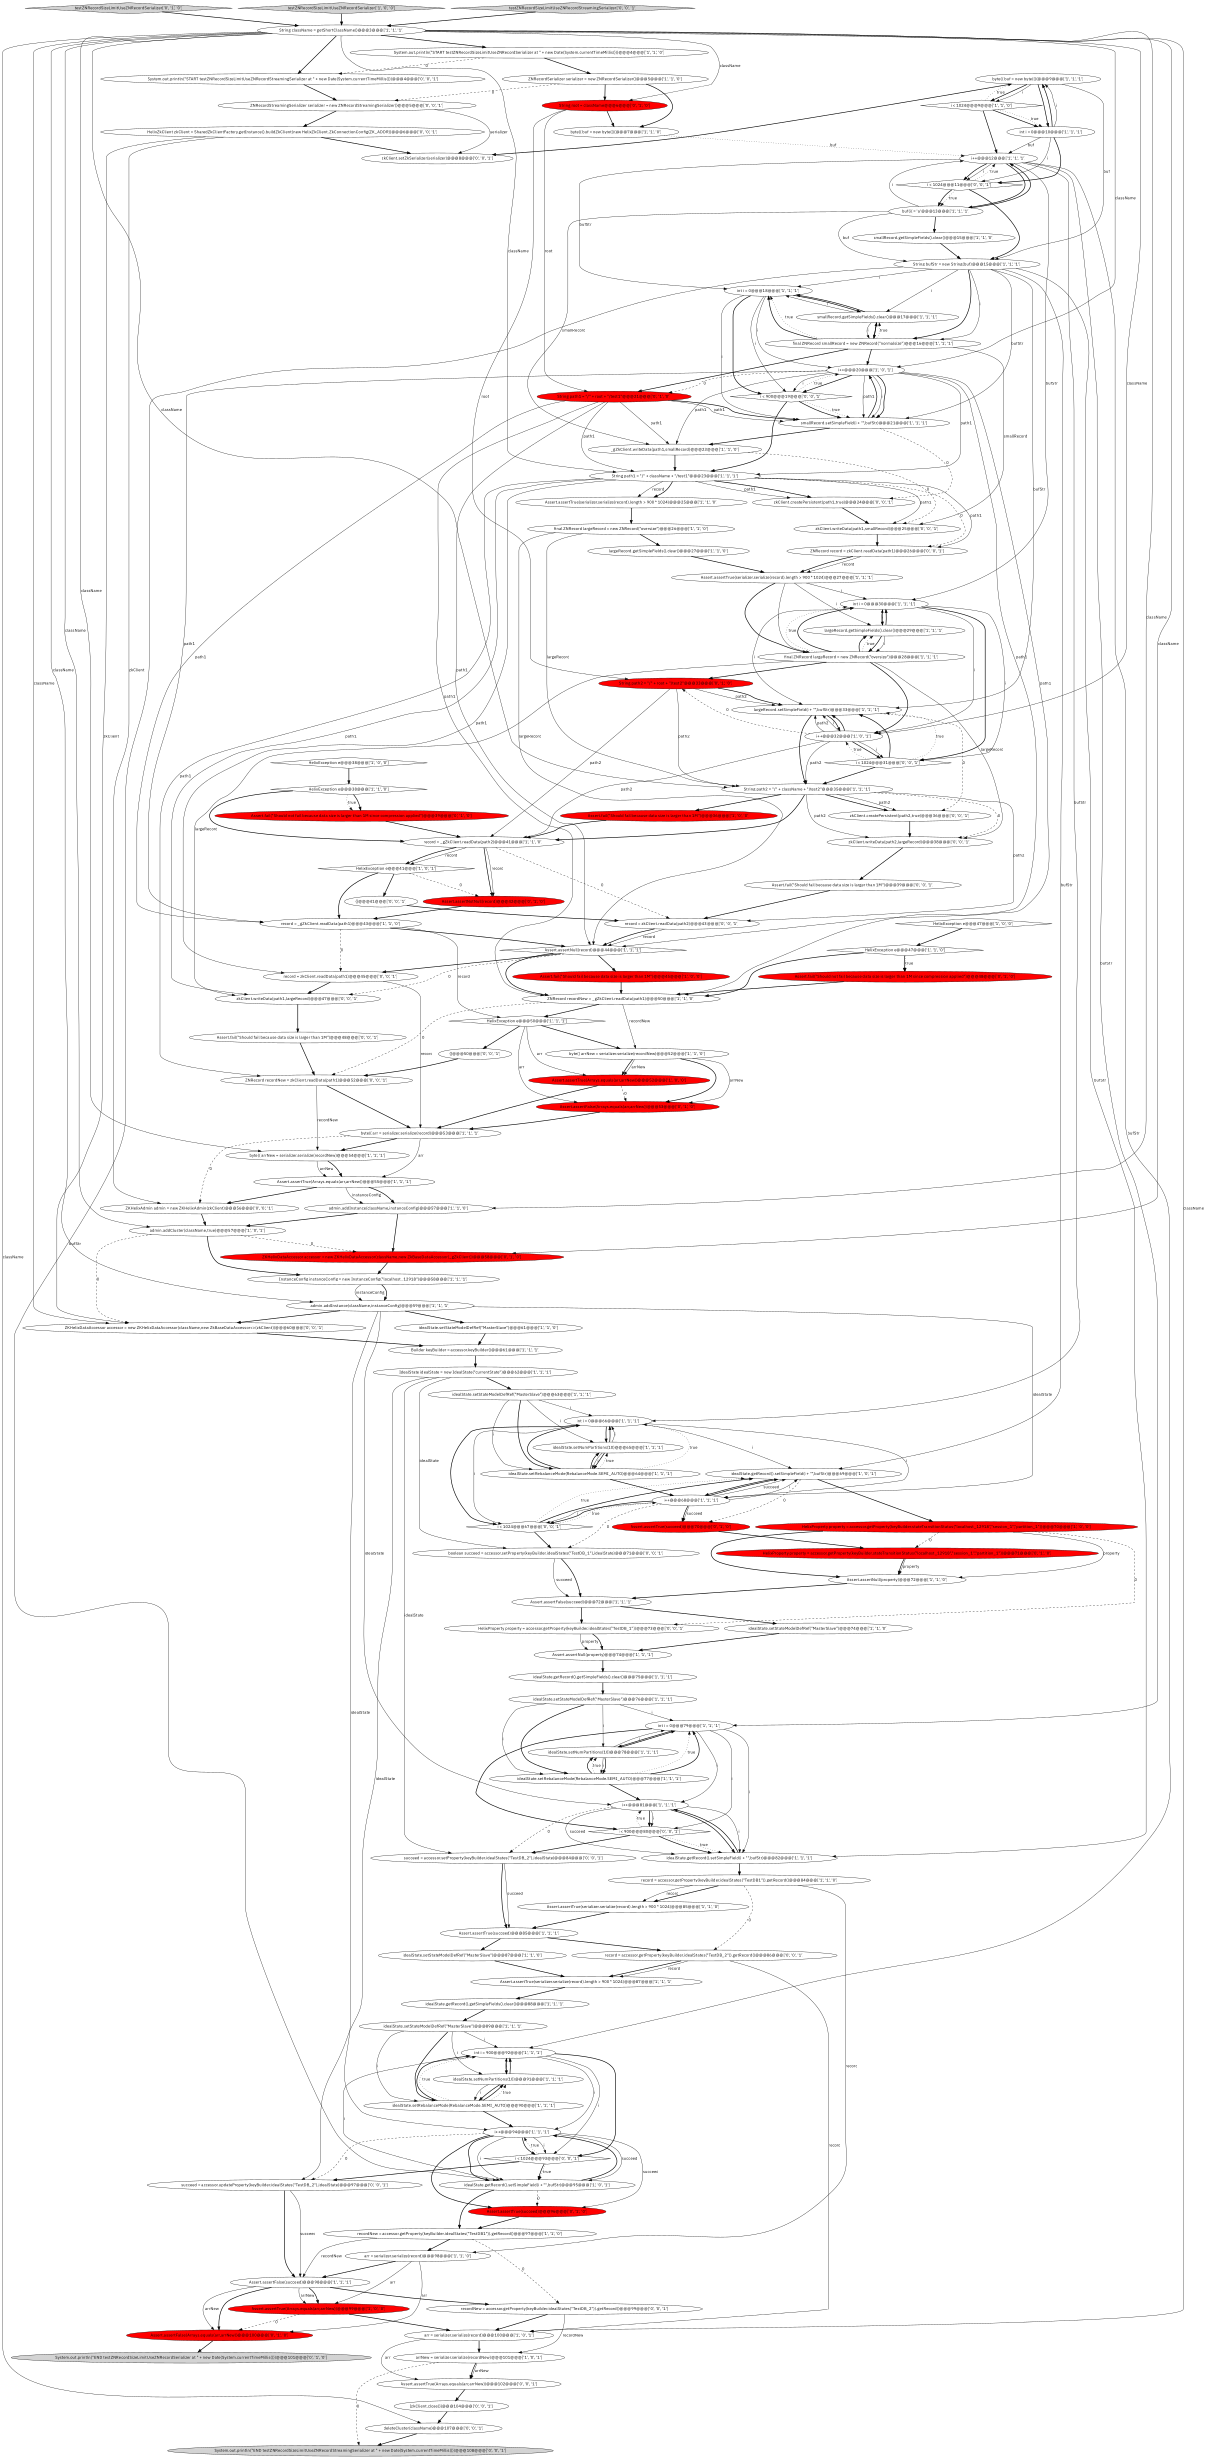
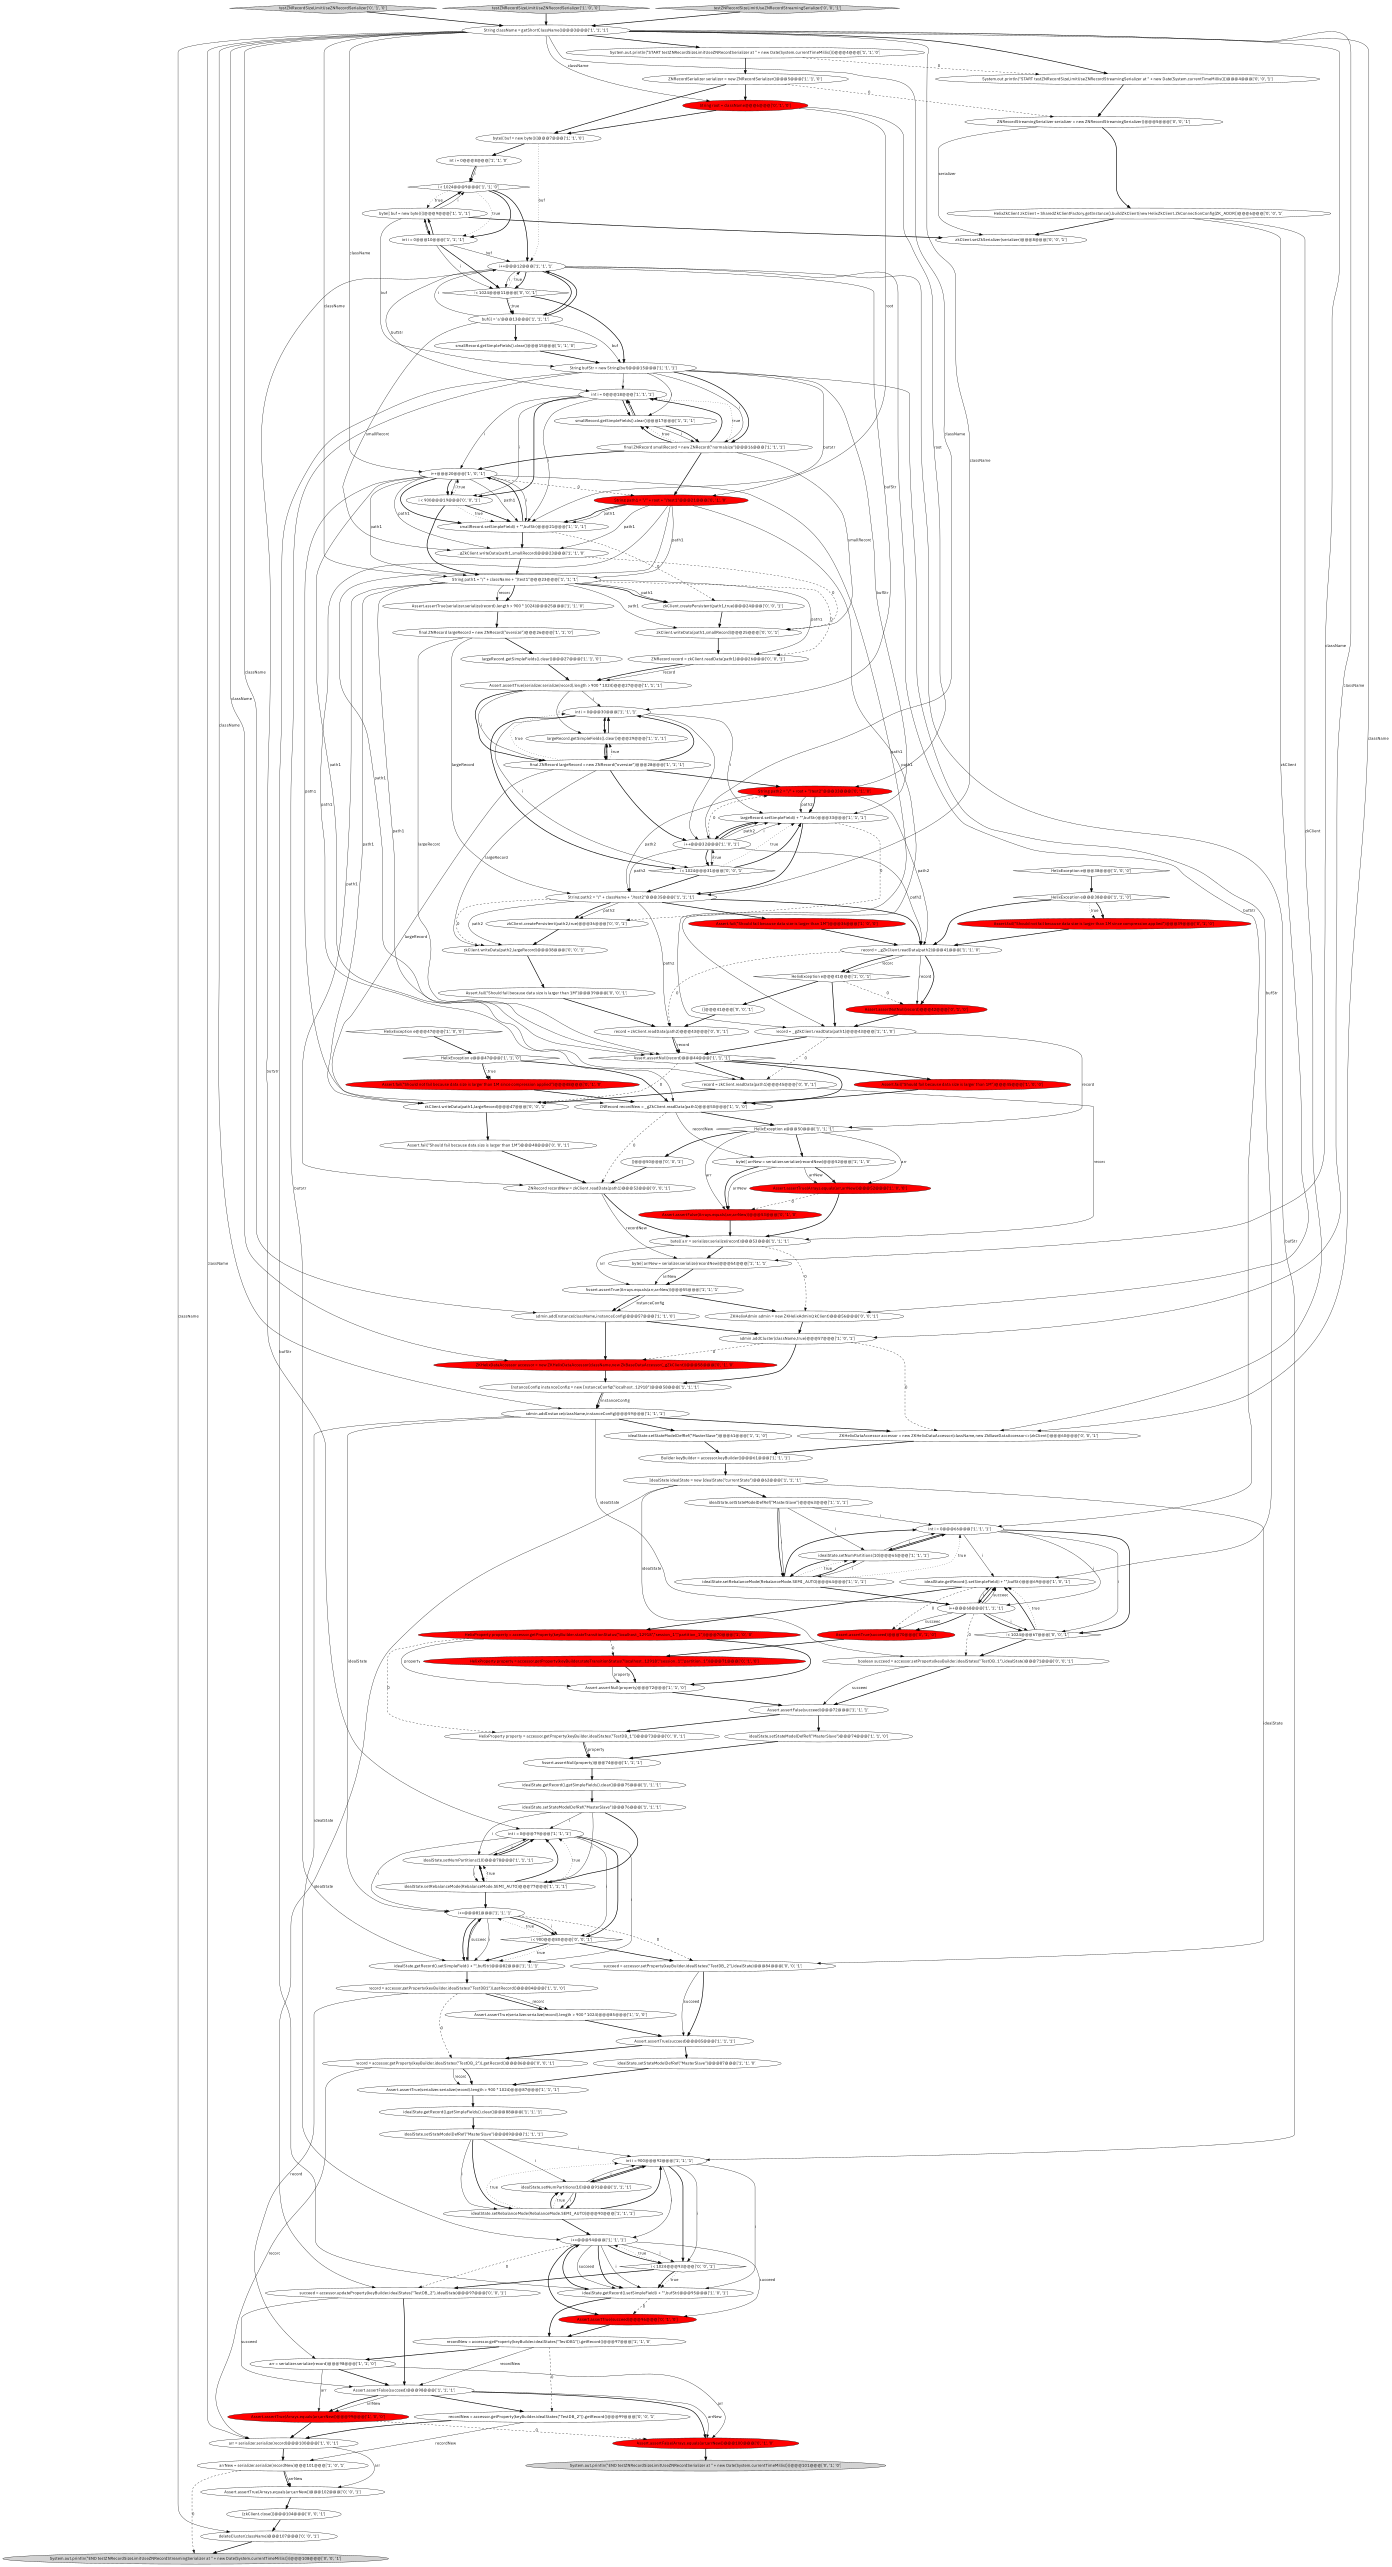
node "int i = 0@@@8@@@['1', '1', '0']": added
node "i < 900@@@19@@@['0', '0', '1']": shape diamond -> ellipse
edge "i < 1024@@@67@@@['0', '0', '1']" -> "i++@@@68@@@['1', '1', '1']": removed, label "true"
